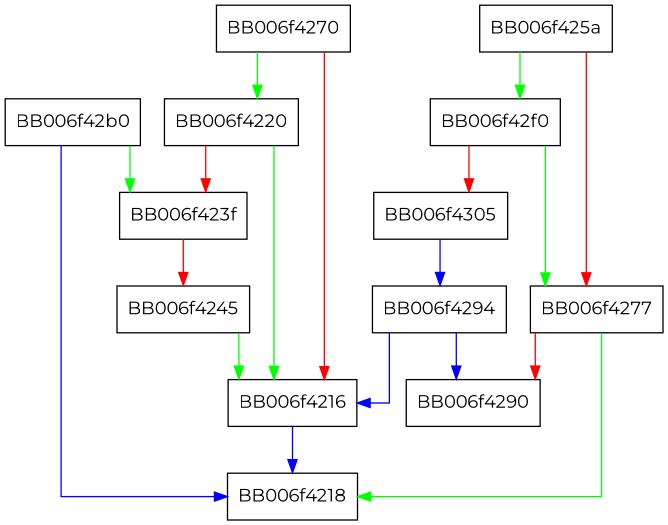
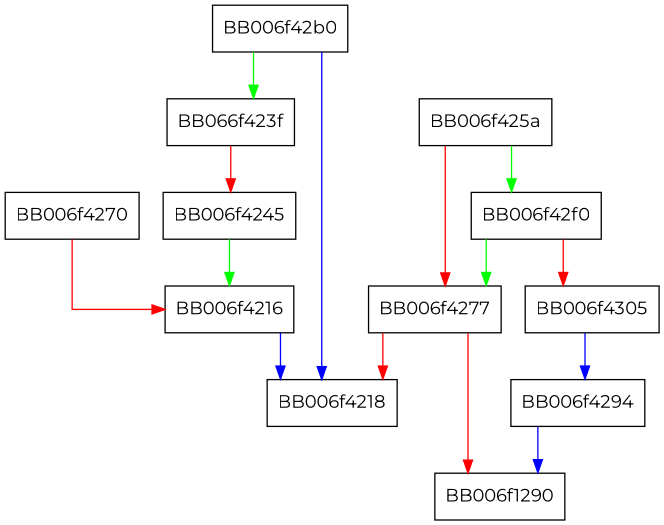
node "BB006f4220": removed
node "BB006f423f": label "BB006f423f" -> "BB066f423f"
edge "BB006f4294" -> "BB006f4216": removed
node "BB006f4290": label "BB006f4290" -> "BB006f1290"
edge "BB006f4277" -> "BB006f4218": color green -> red
